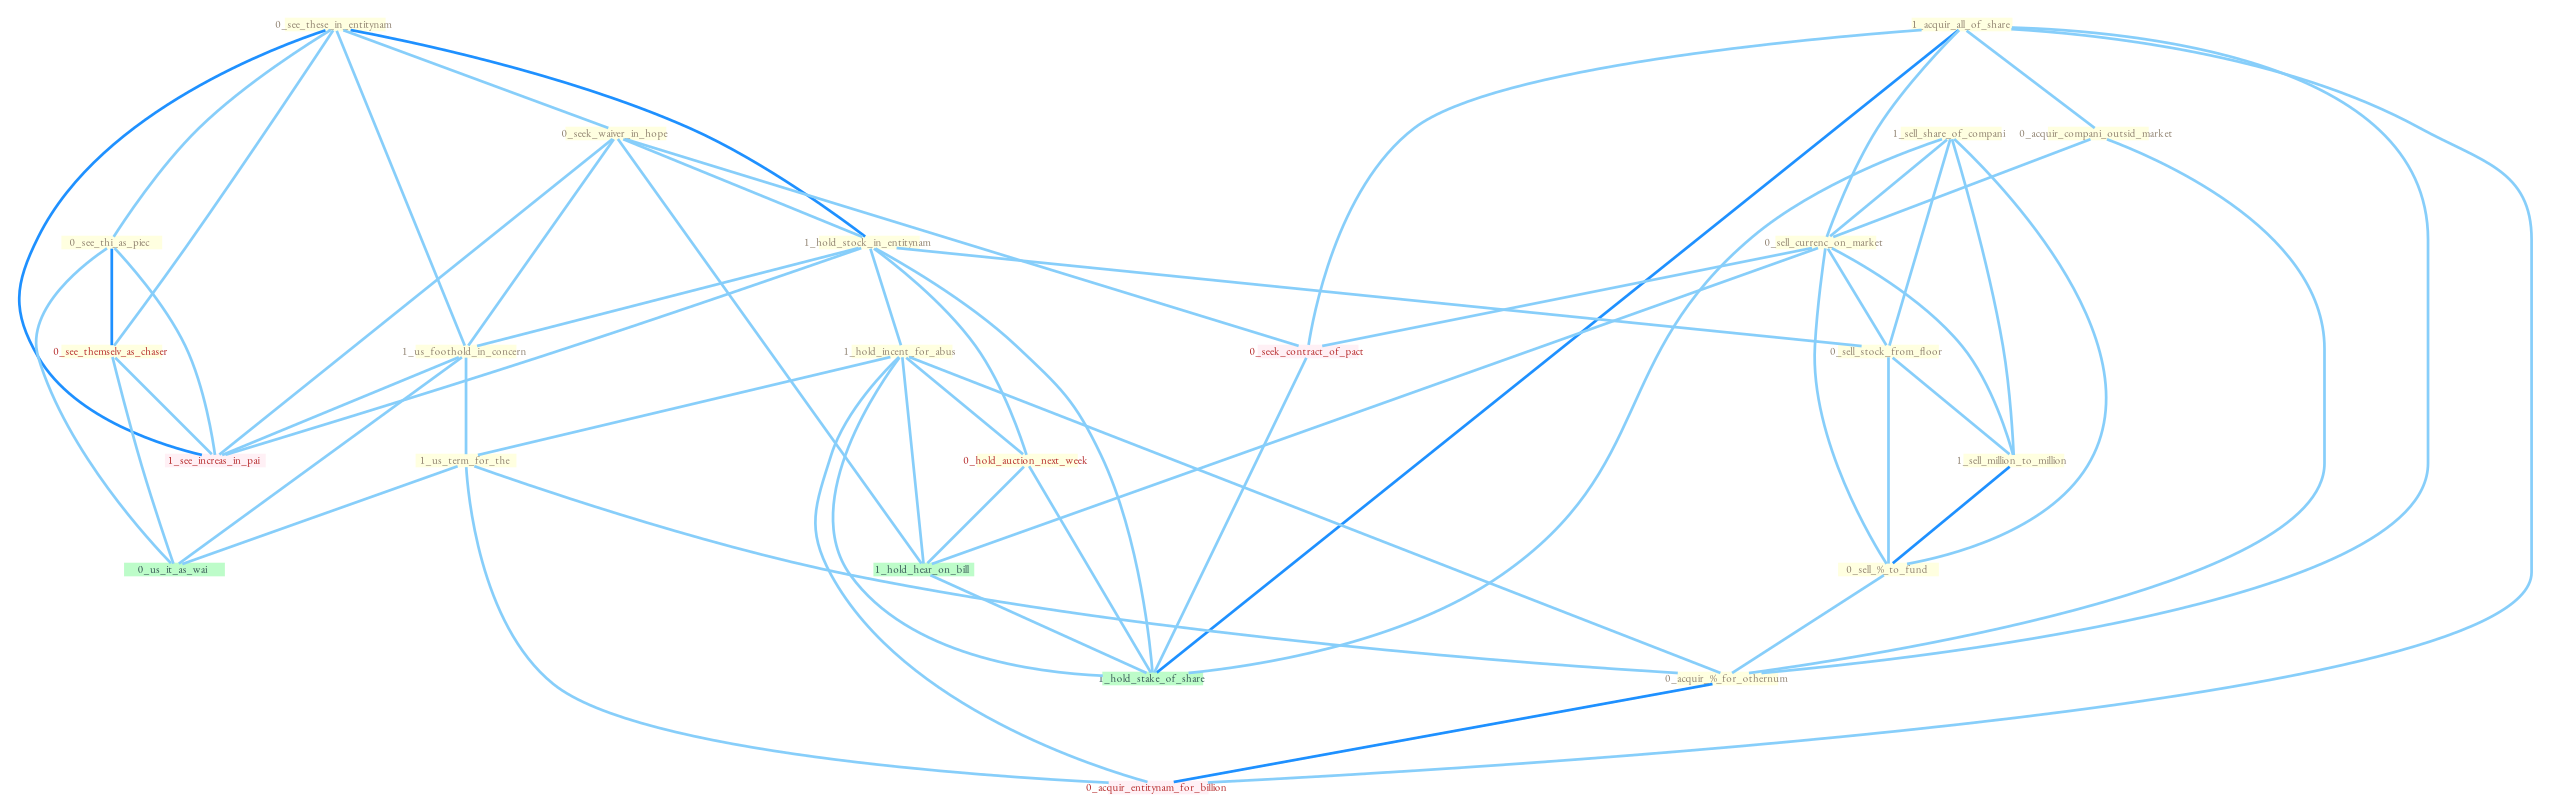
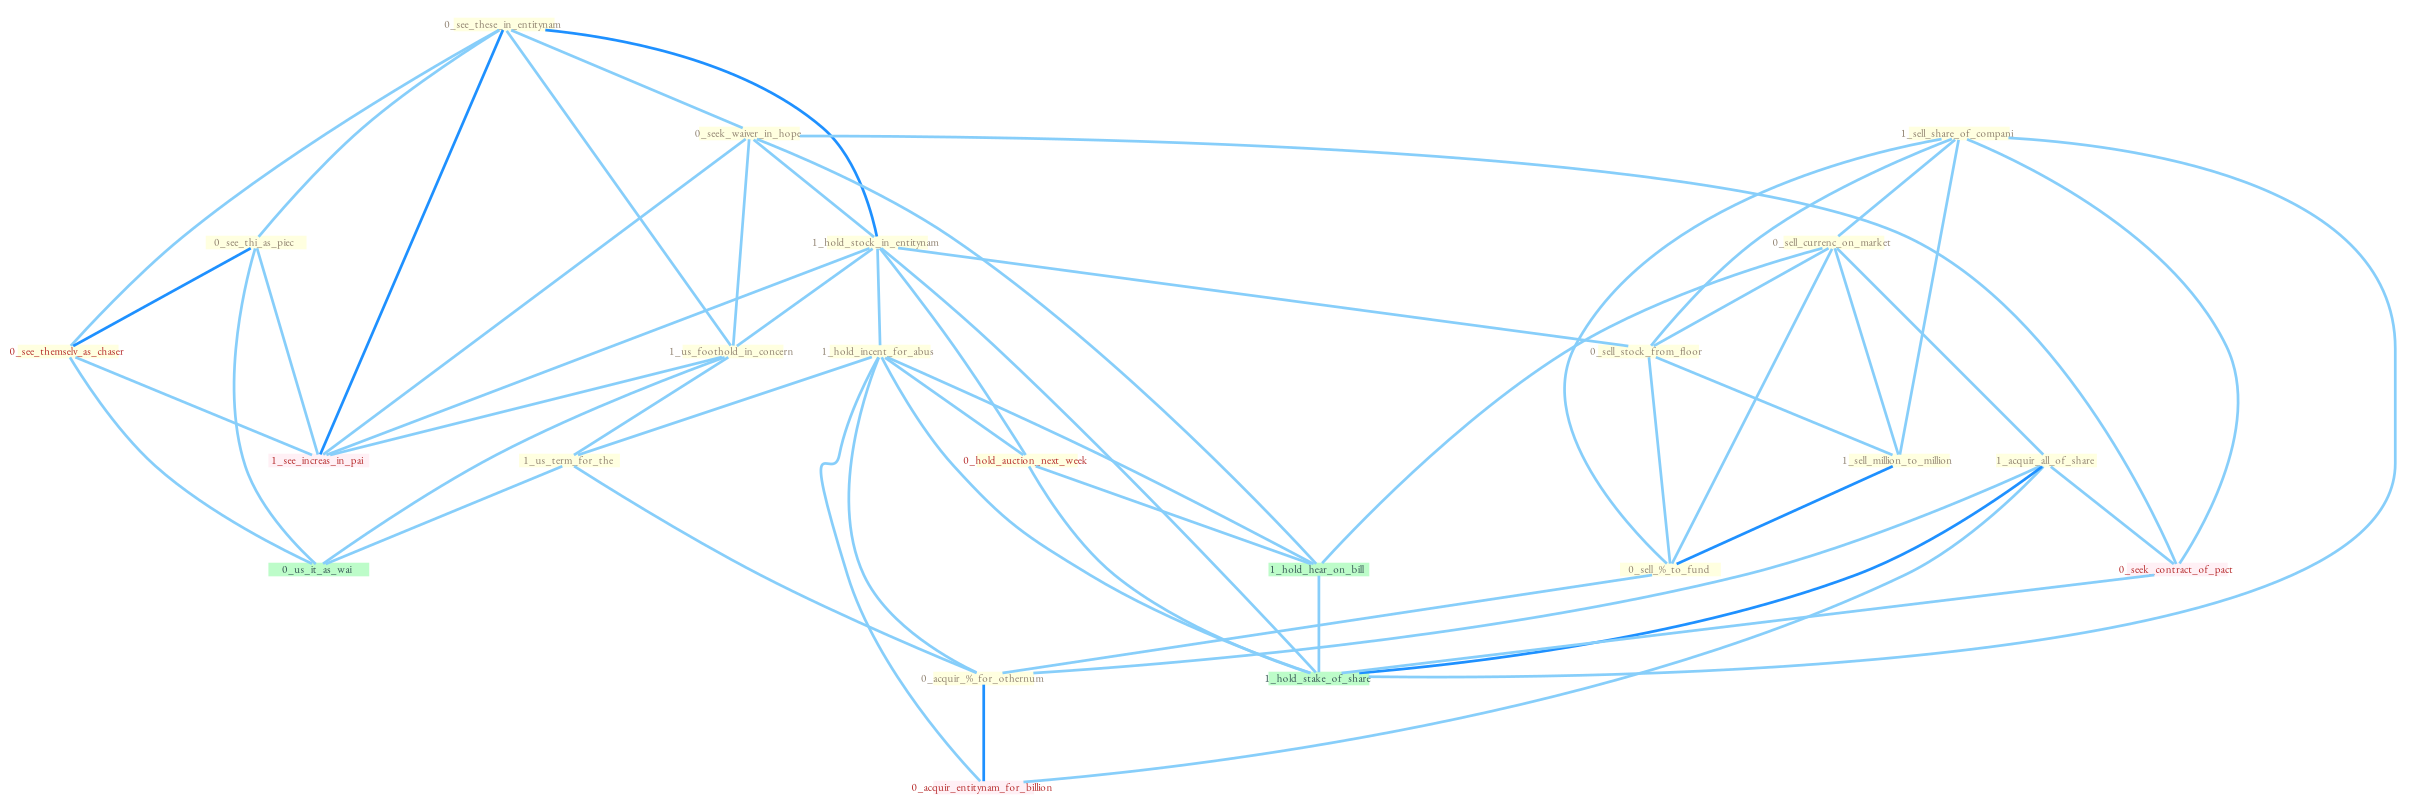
node "0_acquir_compani_outsid_market": removed
edge "0_sell_currenc_on_market" -- "0_seek_contract_of_pact": now "1_sell_share_of_compani" -- "0_seek_contract_of_pact"
edge "1_us_term_for_the" -- "0_acquir_entitynam_for_billion": removed
